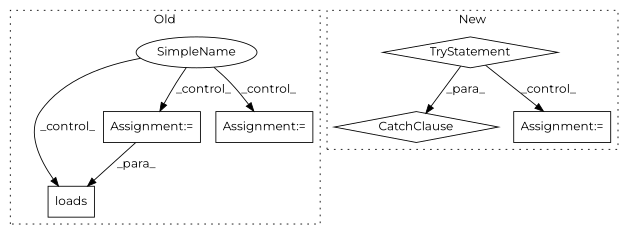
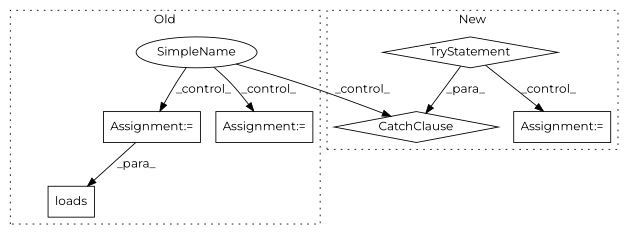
edge "SimpleName" -> "loads": now "SimpleName" -> "CatchClause"
